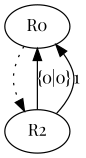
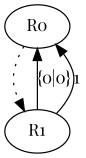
node "R2": label "R2" -> "R1"
